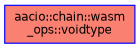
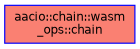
node "aacio::chain::wasm _ops::voidtype": label "aacio::chain::wasm _ops::voidtype" -> "aacio::chain::wasm _ops::chain"
